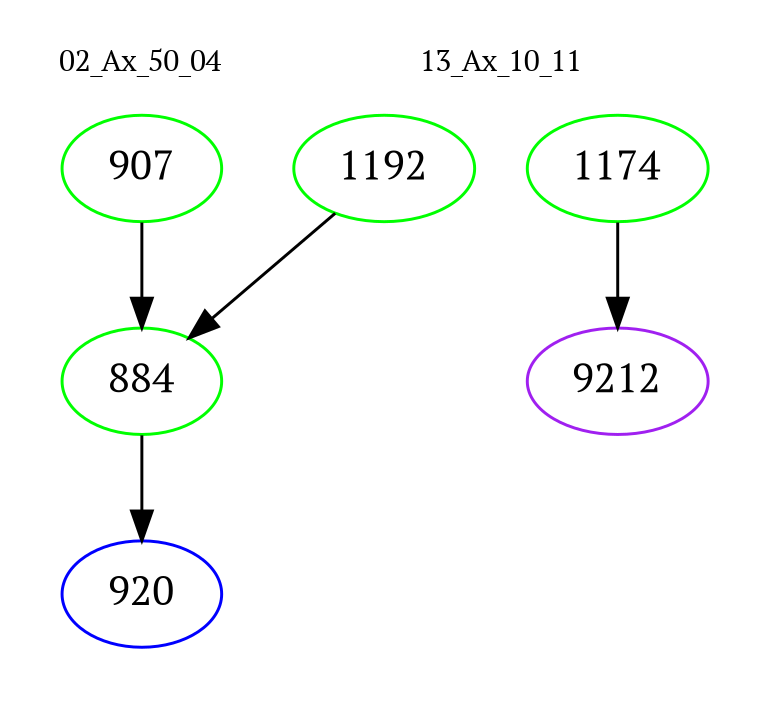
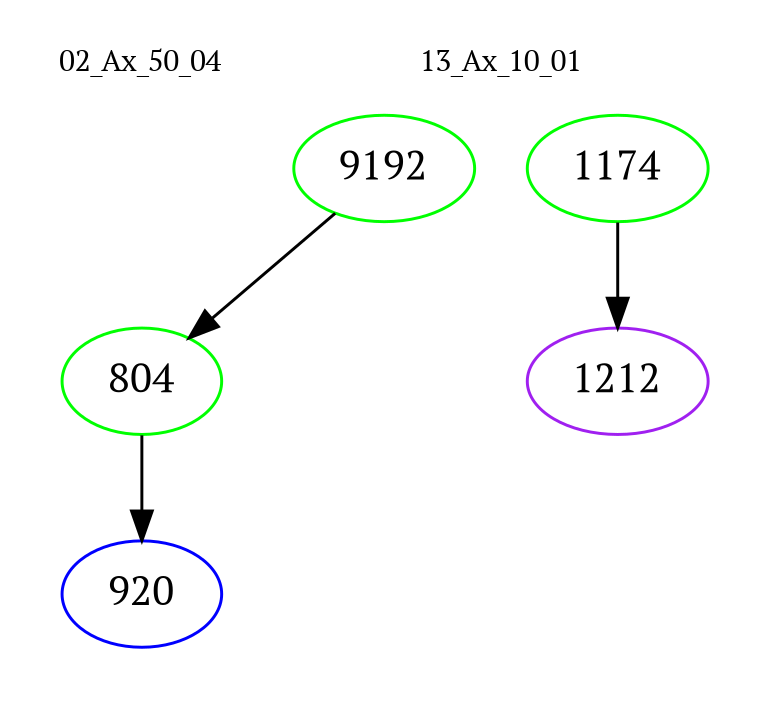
cluster "13_Ax_10_11": label "13_Ax_10_11" -> "13_Ax_10_01"
node "907": removed
node "1192": label "1192" -> "9192"
node "884": label "884" -> "804"
node "9212": label "9212" -> "1212"
